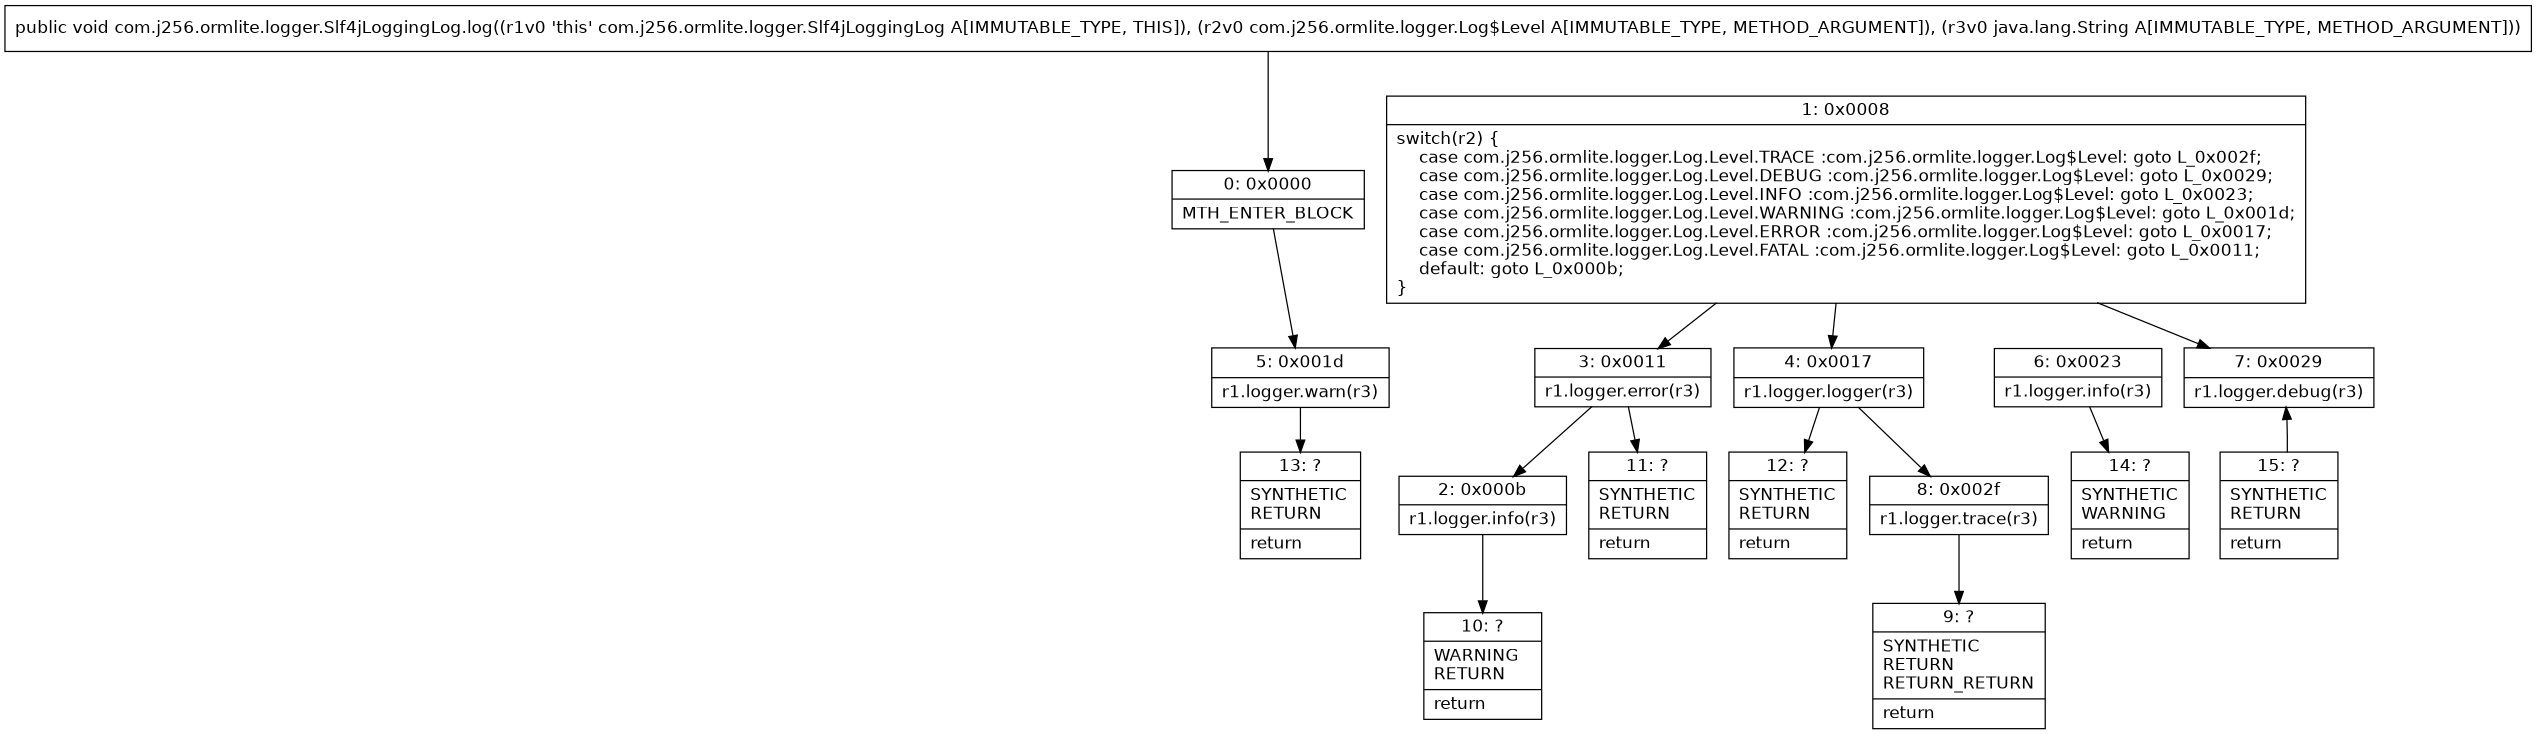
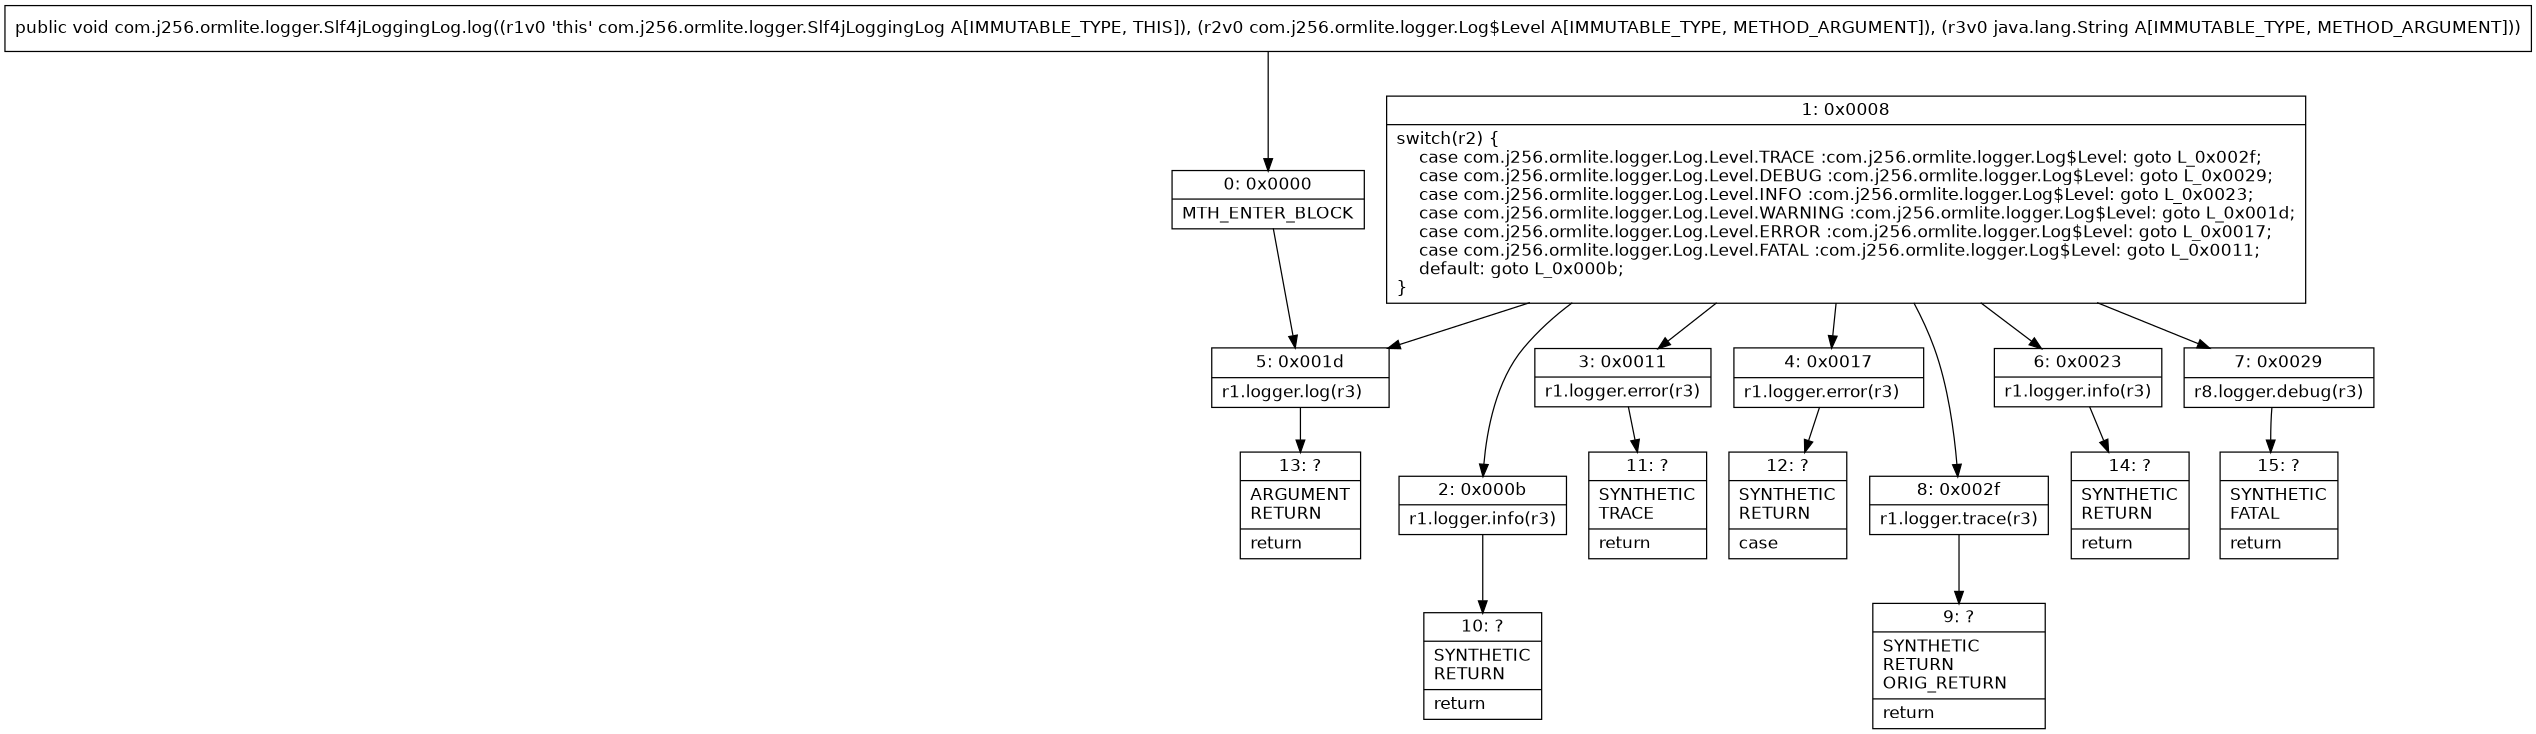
edge "1: 0x0008" -> "6: 0x0023": added
edge "1: 0x0008" -> "5: 0x001d": added
node "5: 0x001d": text "r1.logger.warn(r3)" -> "r1.logger.log(r3)"
node "4: 0x0017": text "r1.logger.logger(r3)" -> "r1.logger.error(r3)"
node "7: 0x0029": text "r1.logger.debug(r3)" -> "r8.logger.debug(r3)"
edge "15: ?" -> "7: 0x0029": reversed
edge "3: 0x0011" -> "2: 0x000b": now "1: 0x0008" -> "2: 0x000b"
edge "4: 0x0017" -> "8: 0x002f": now "1: 0x0008" -> "8: 0x002f"
node "13: ?": text "SYNTHETIC" -> "ARGUMENT"
node "11: ?": text "RETURN" -> "TRACE"
node "14: ?": text "WARNING" -> "RETURN"
node "15: ?": text "RETURN" -> "FATAL"
node "12: ?": text "return" -> "case"
node "10: ?": text "WARNING" -> "SYNTHETIC"
node "9: ?": text "RETURN_RETURN" -> "ORIG_RETURN"
